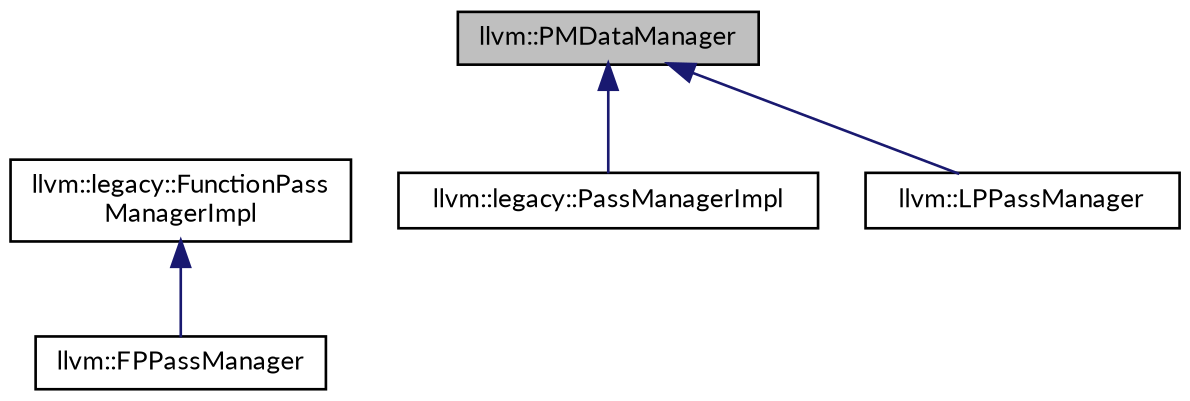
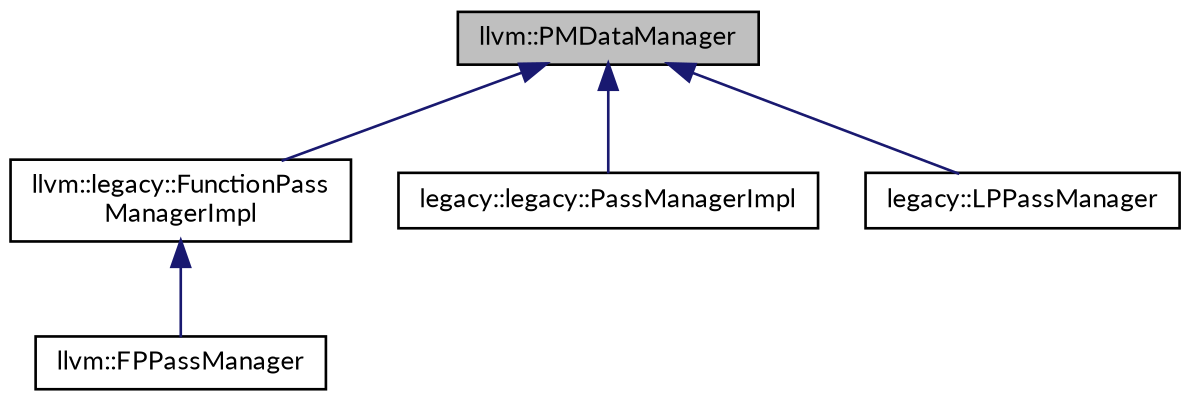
edge "llvm::legacy::FunctionPass ManagerImpl" -> "llvm::PMDataManager": added
node "llvm::legacy::PassManagerImpl": label "llvm::legacy::PassManagerImpl" -> "legacy::legacy::PassManagerImpl"
node "llvm::LPPassManager": label "llvm::LPPassManager" -> "legacy::LPPassManager"
